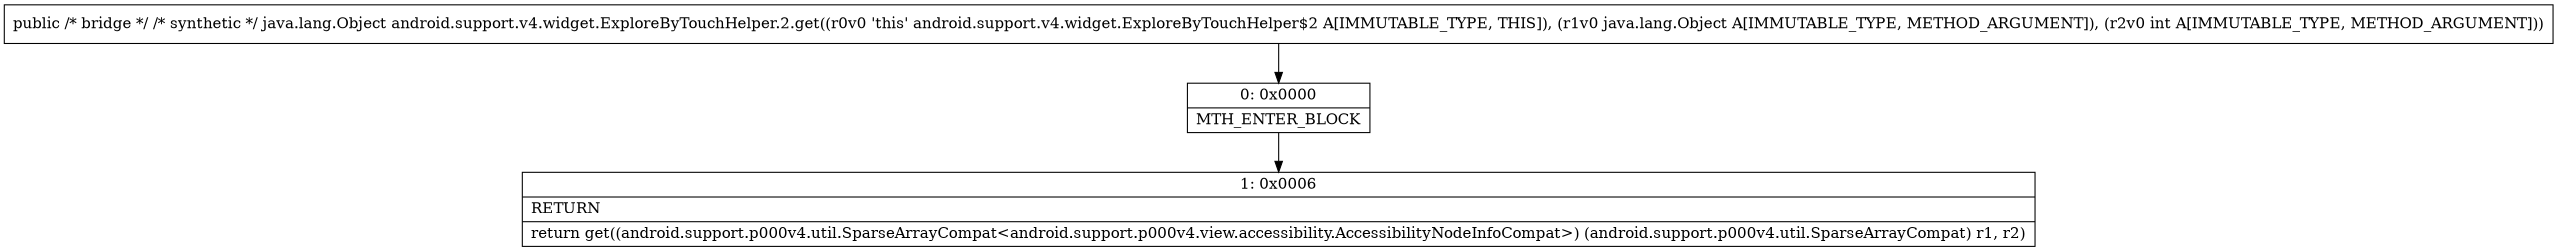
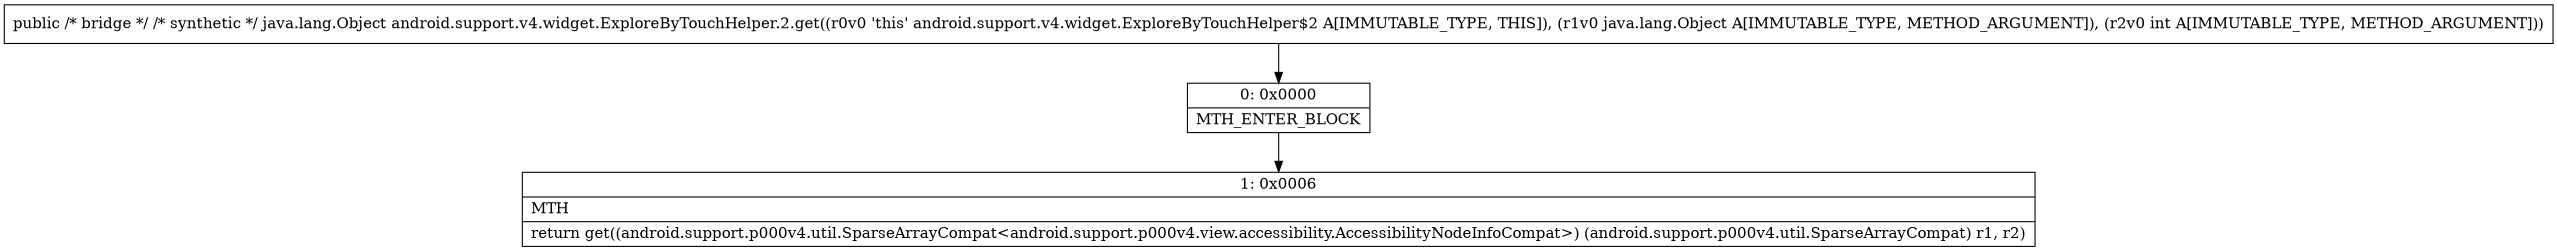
node "1: 0x0006": text "RETURN" -> "MTH"
